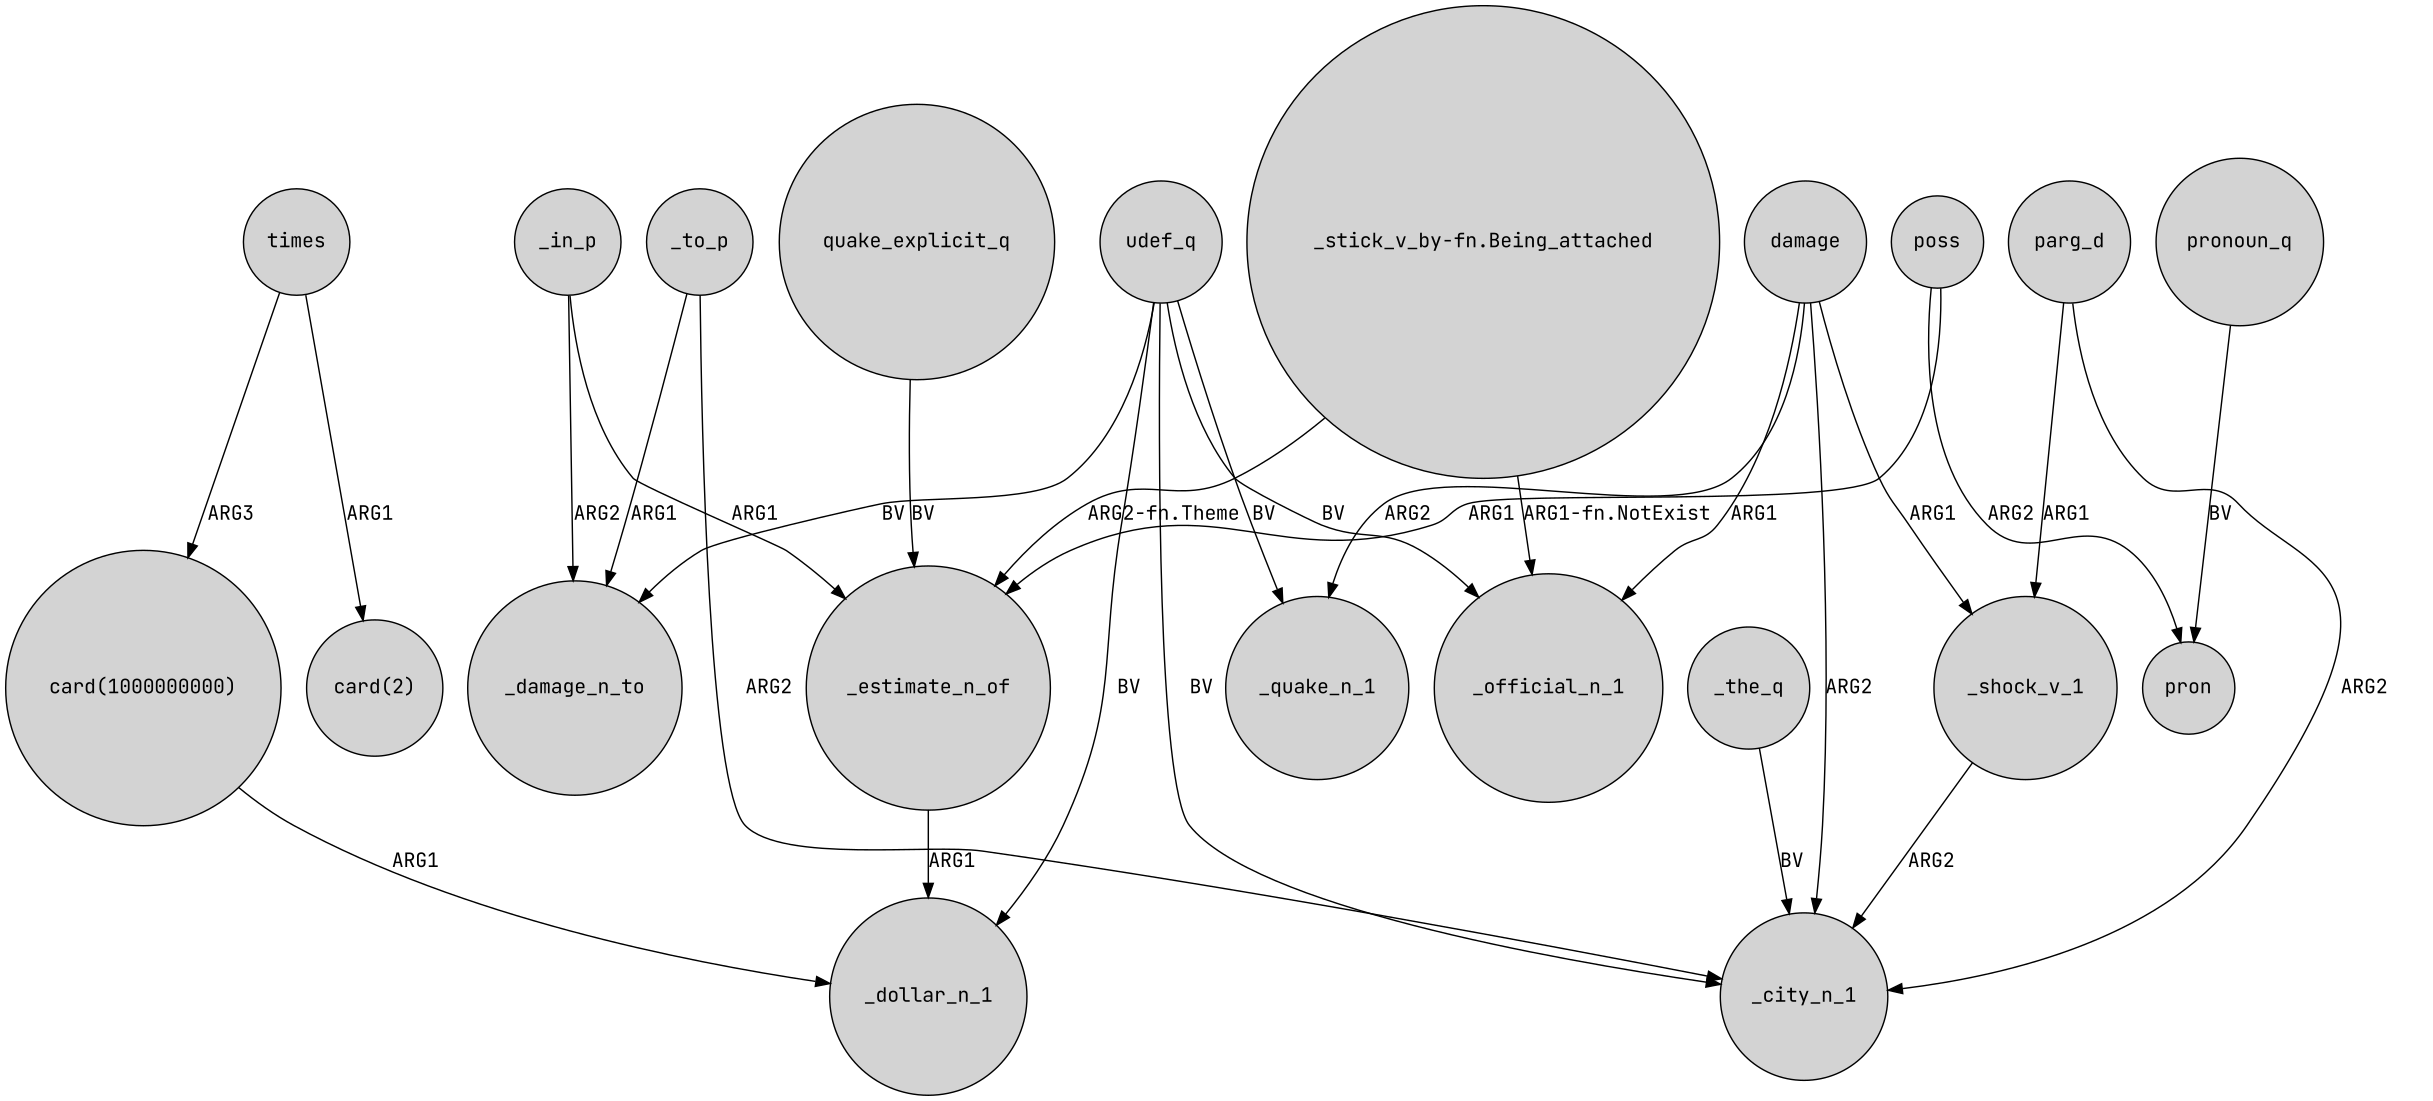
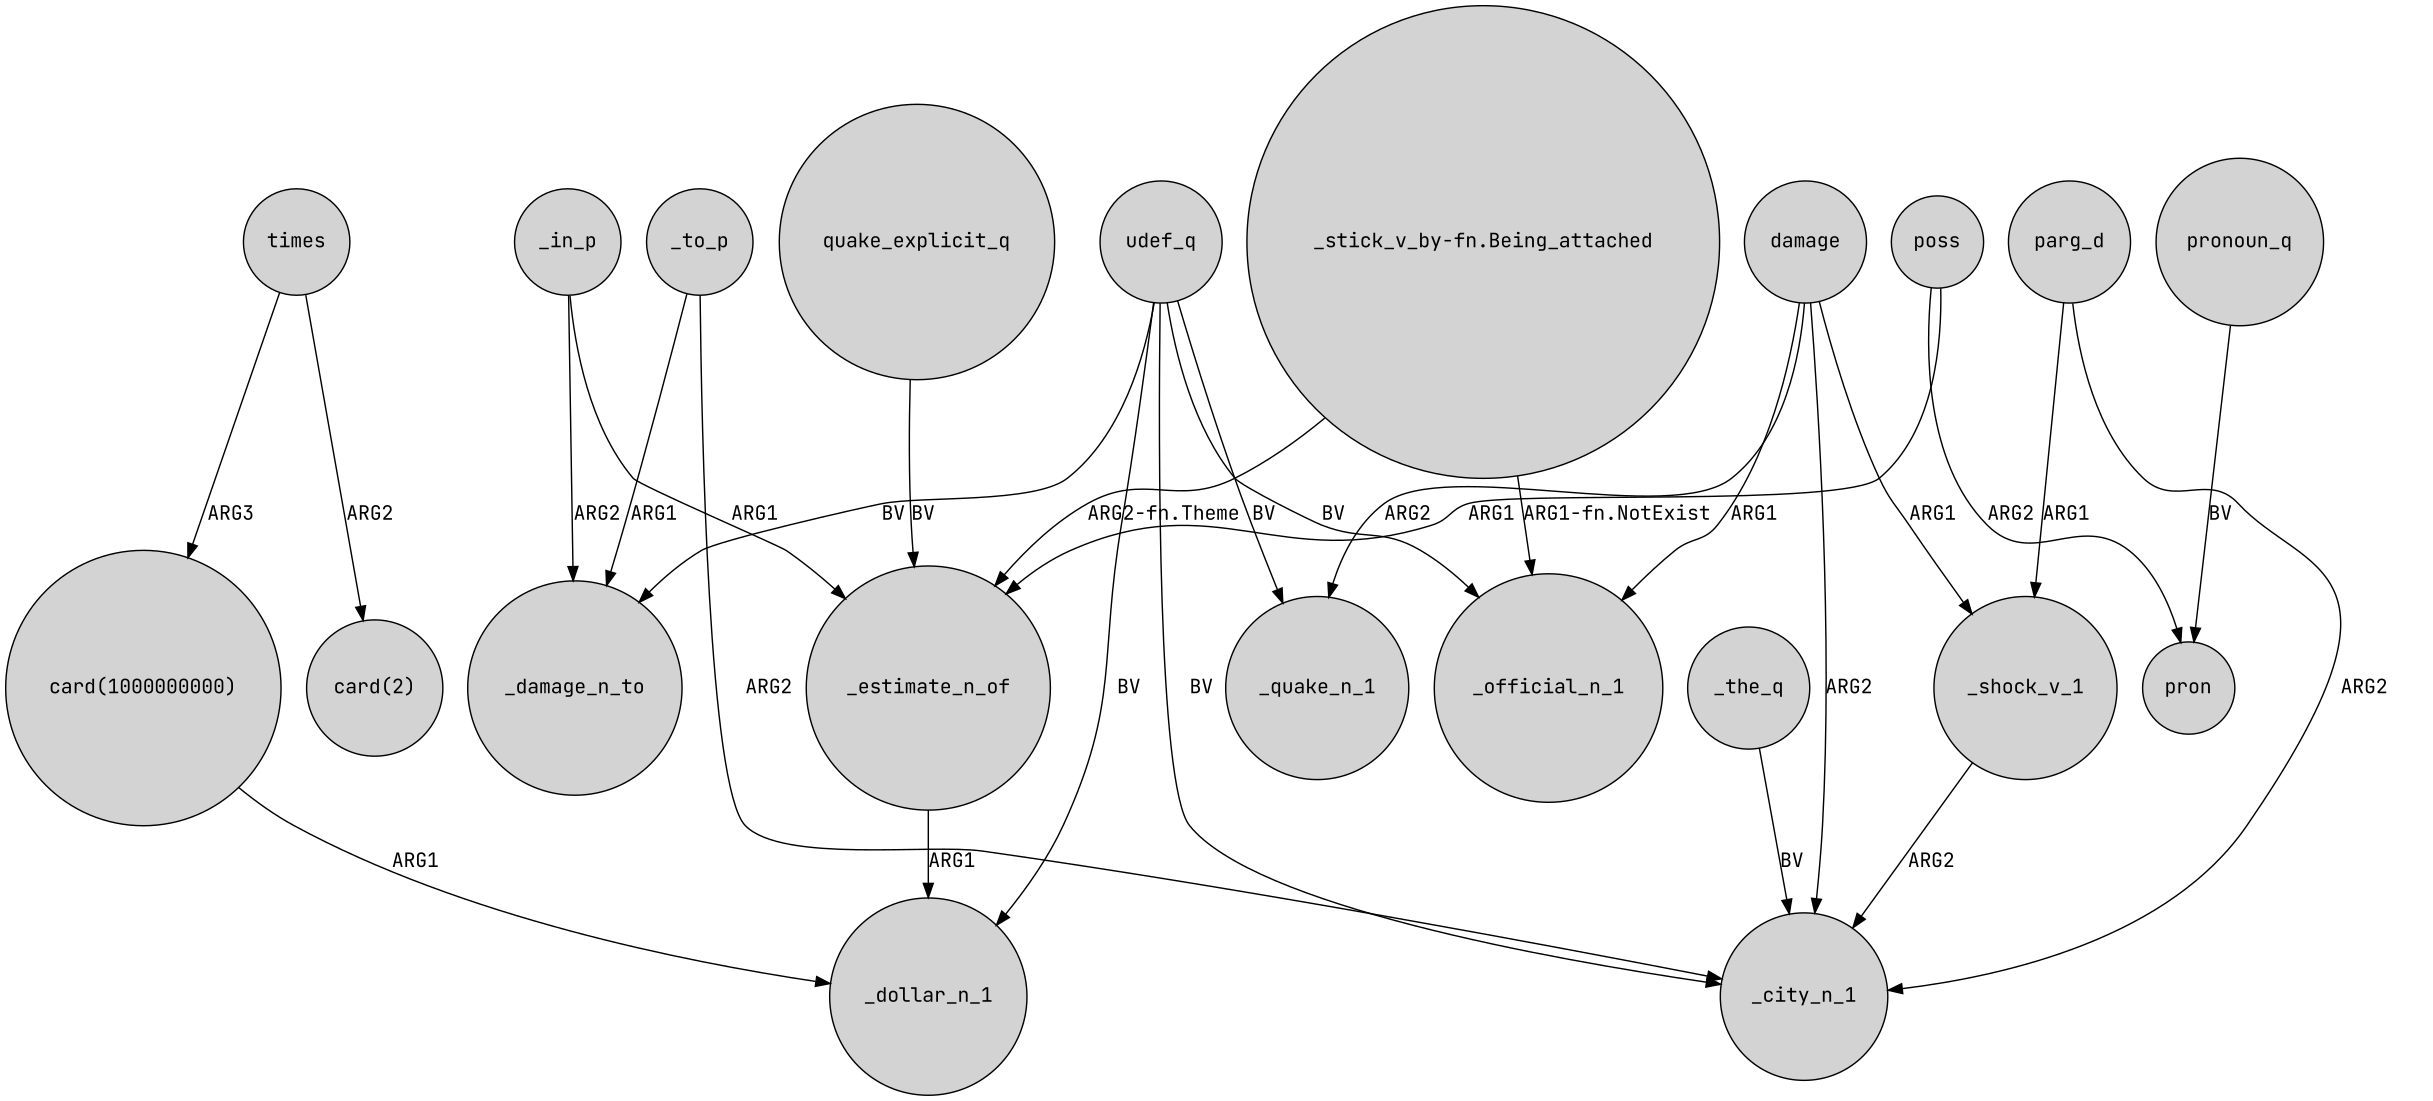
edge "times" -> "card(2)": label "ARG1" -> "ARG2"
